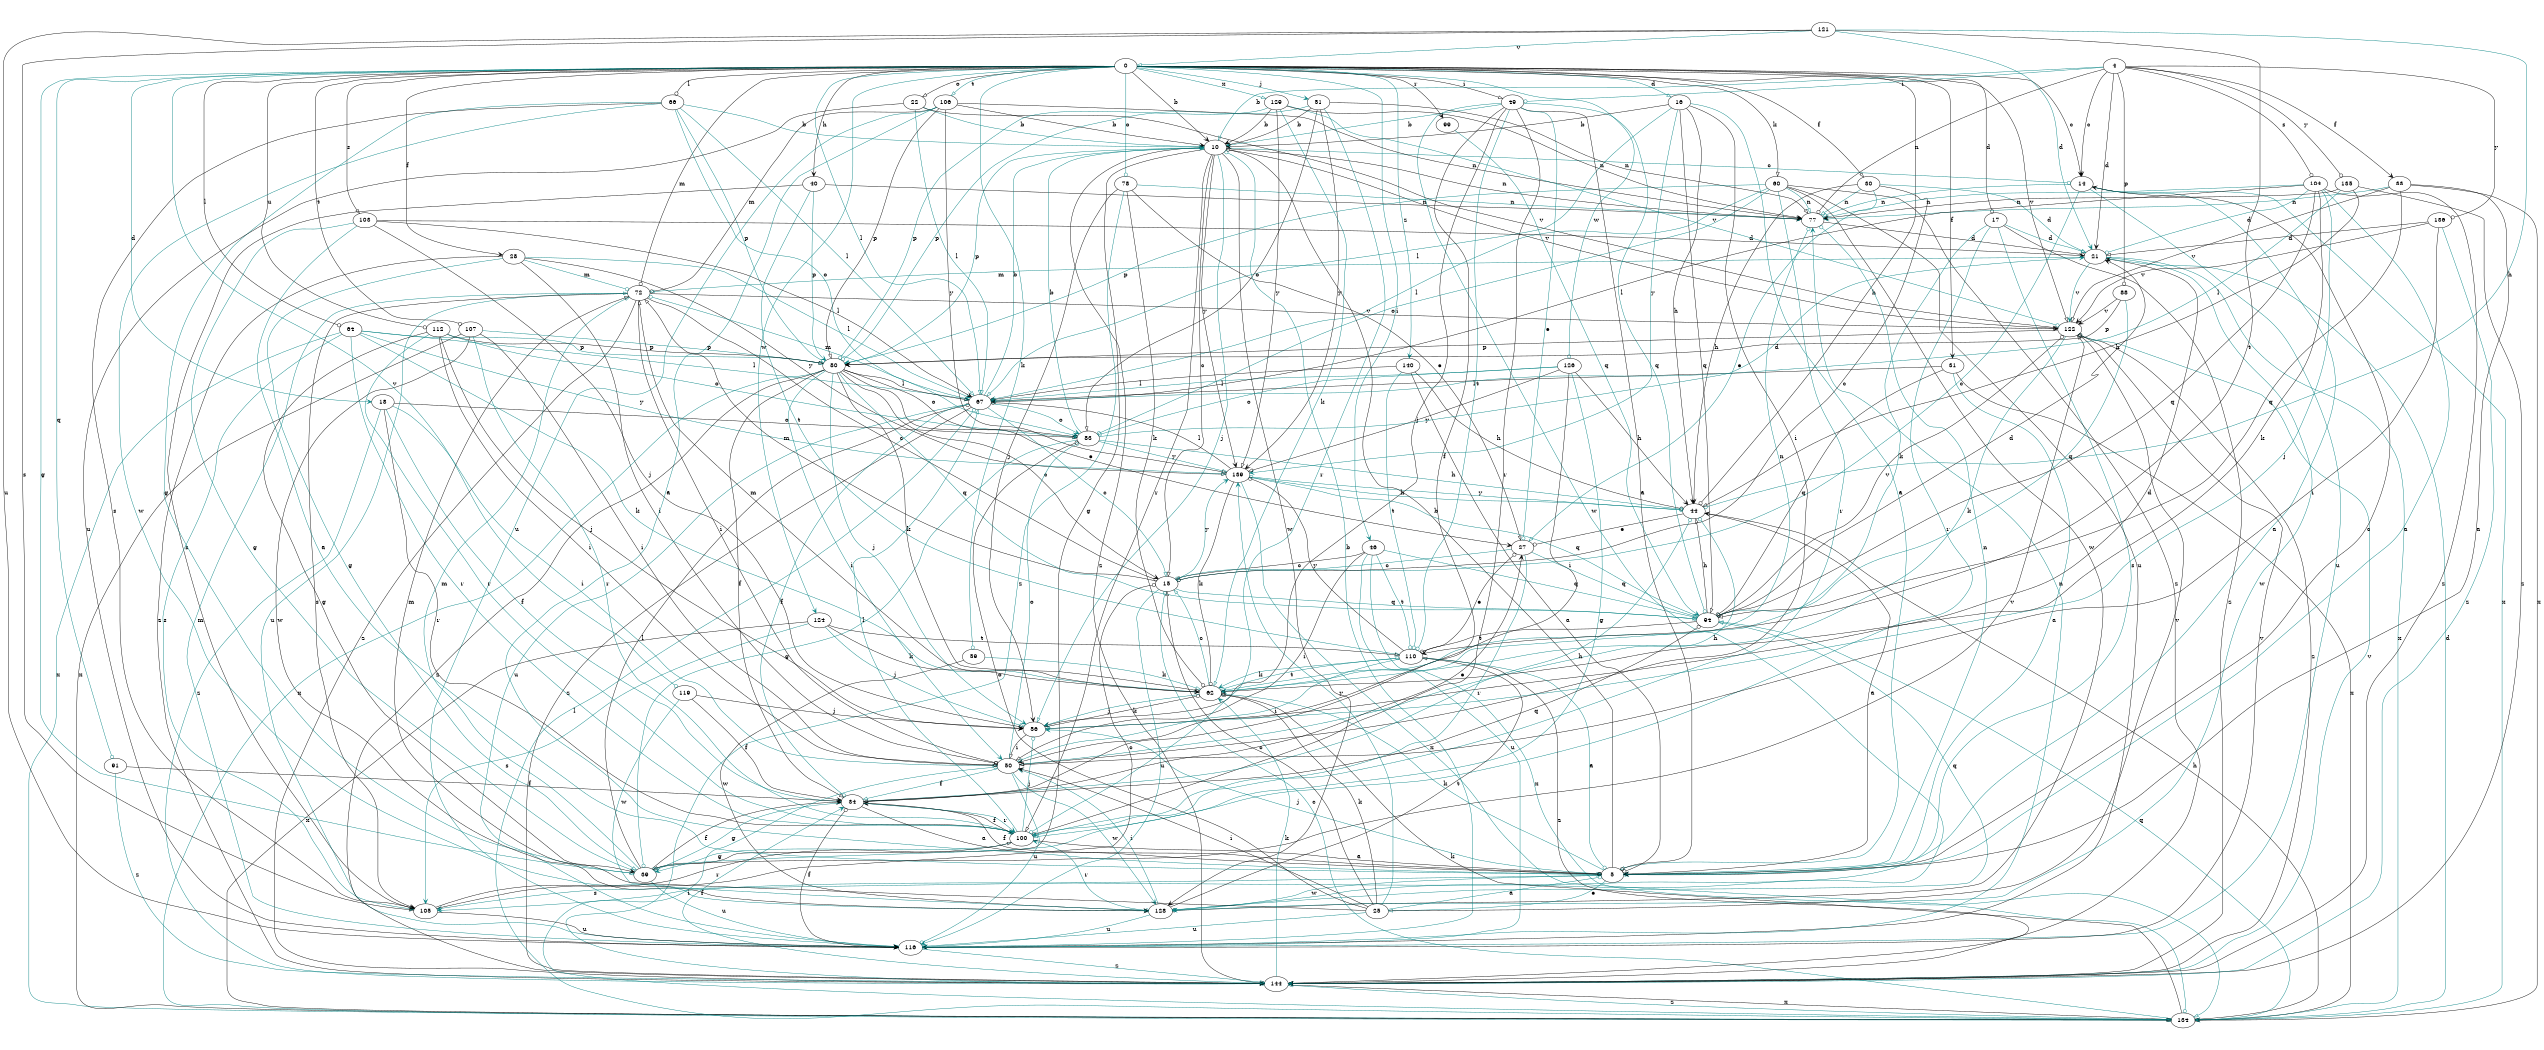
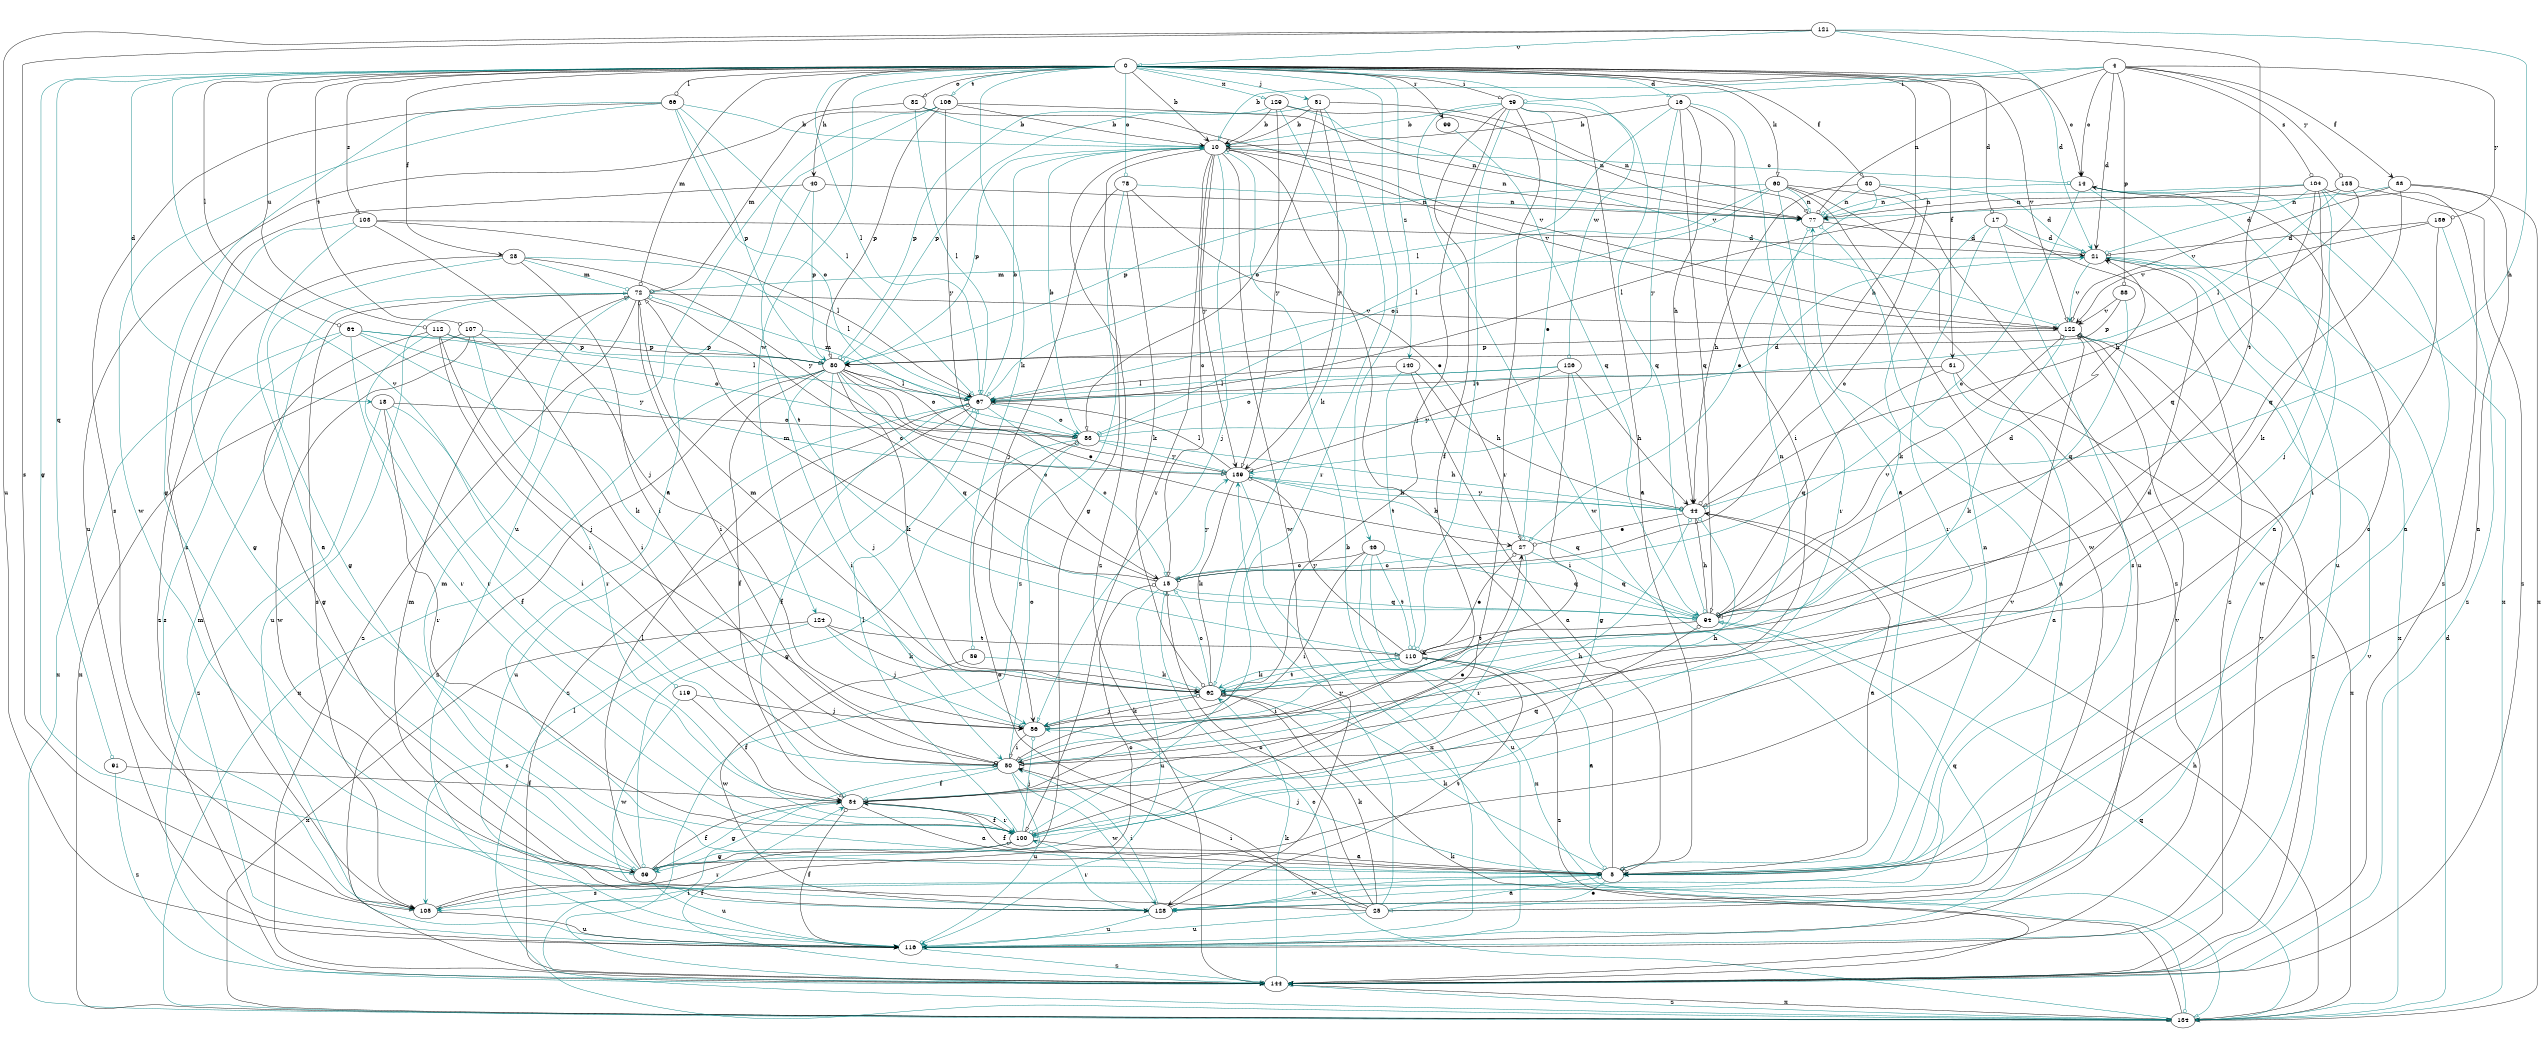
node "22": label "22" -> "82"
